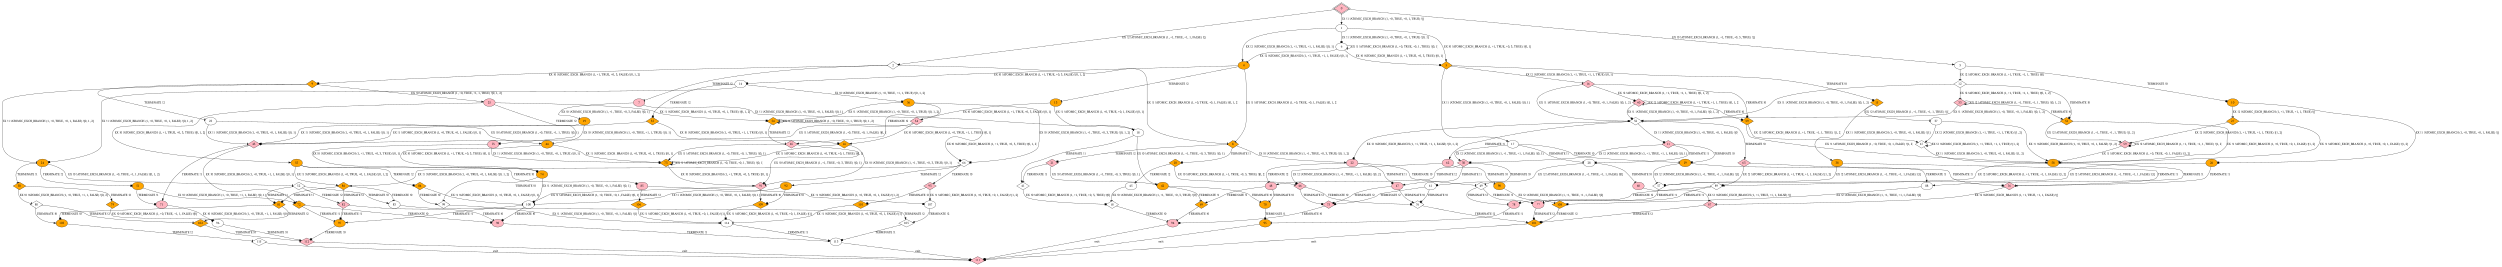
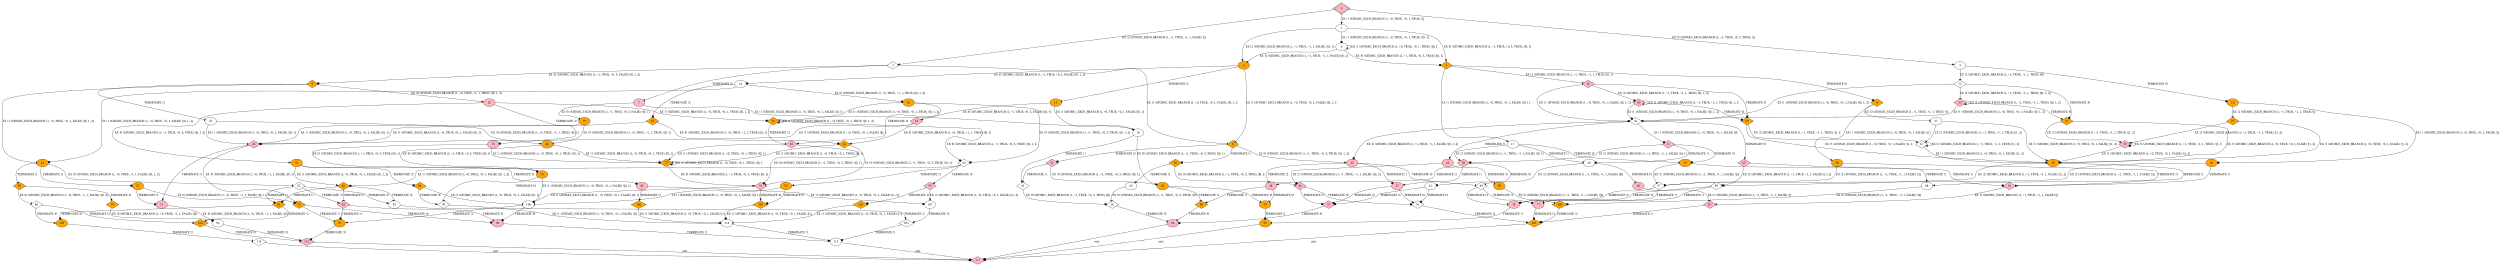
edge "66" -> "86": arrowhead normal -> box
edge "57" -> "78": added, label "TERMINATE !2"
